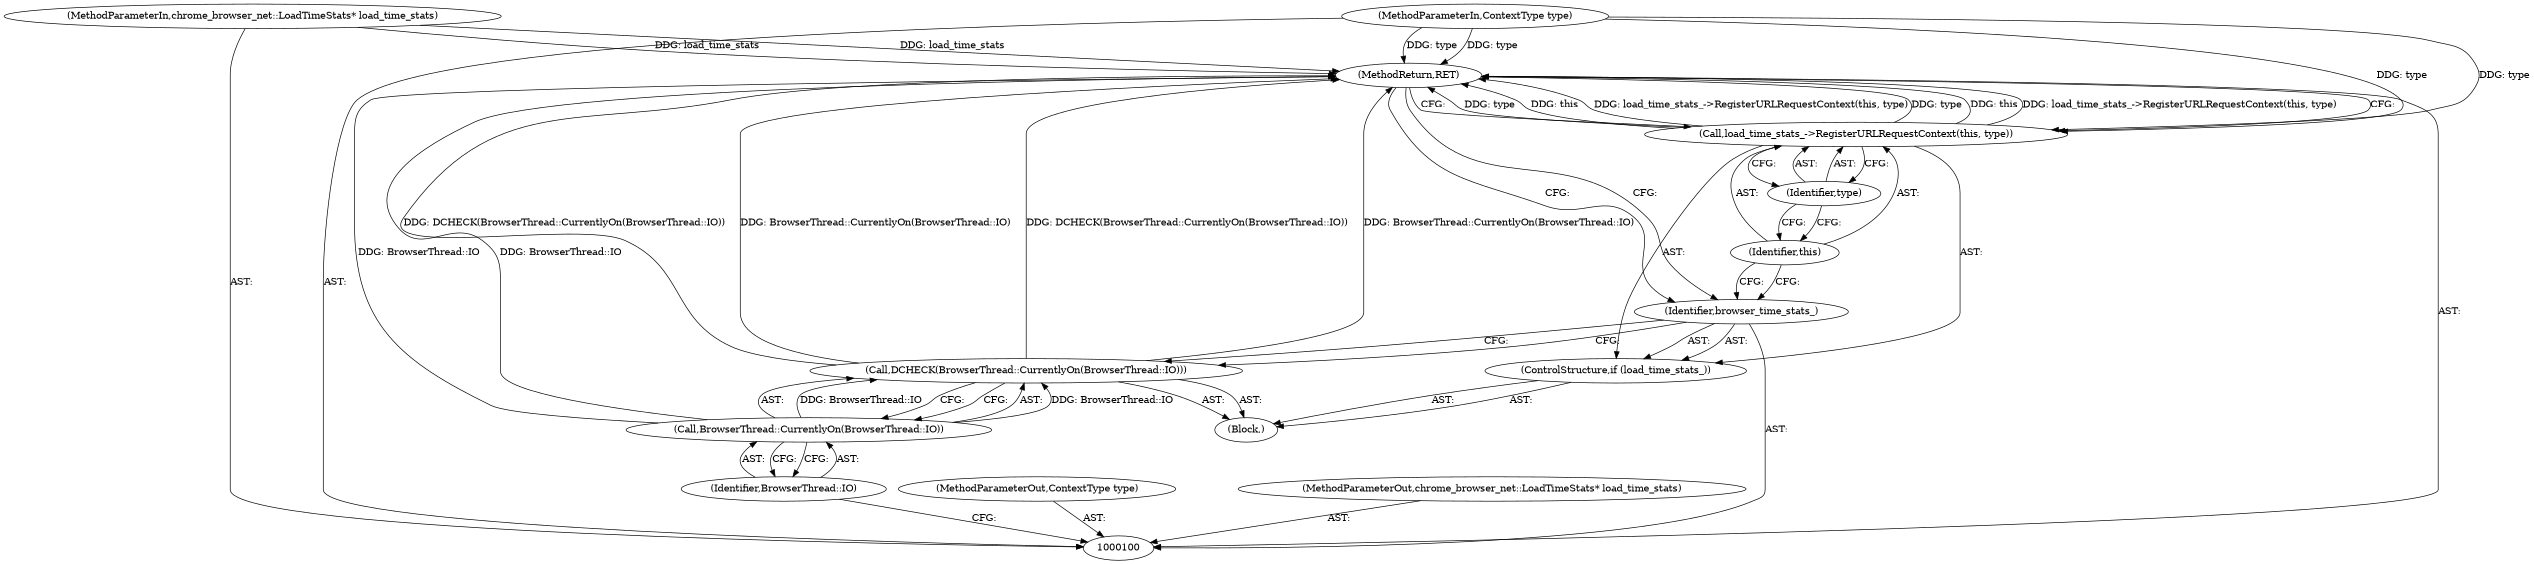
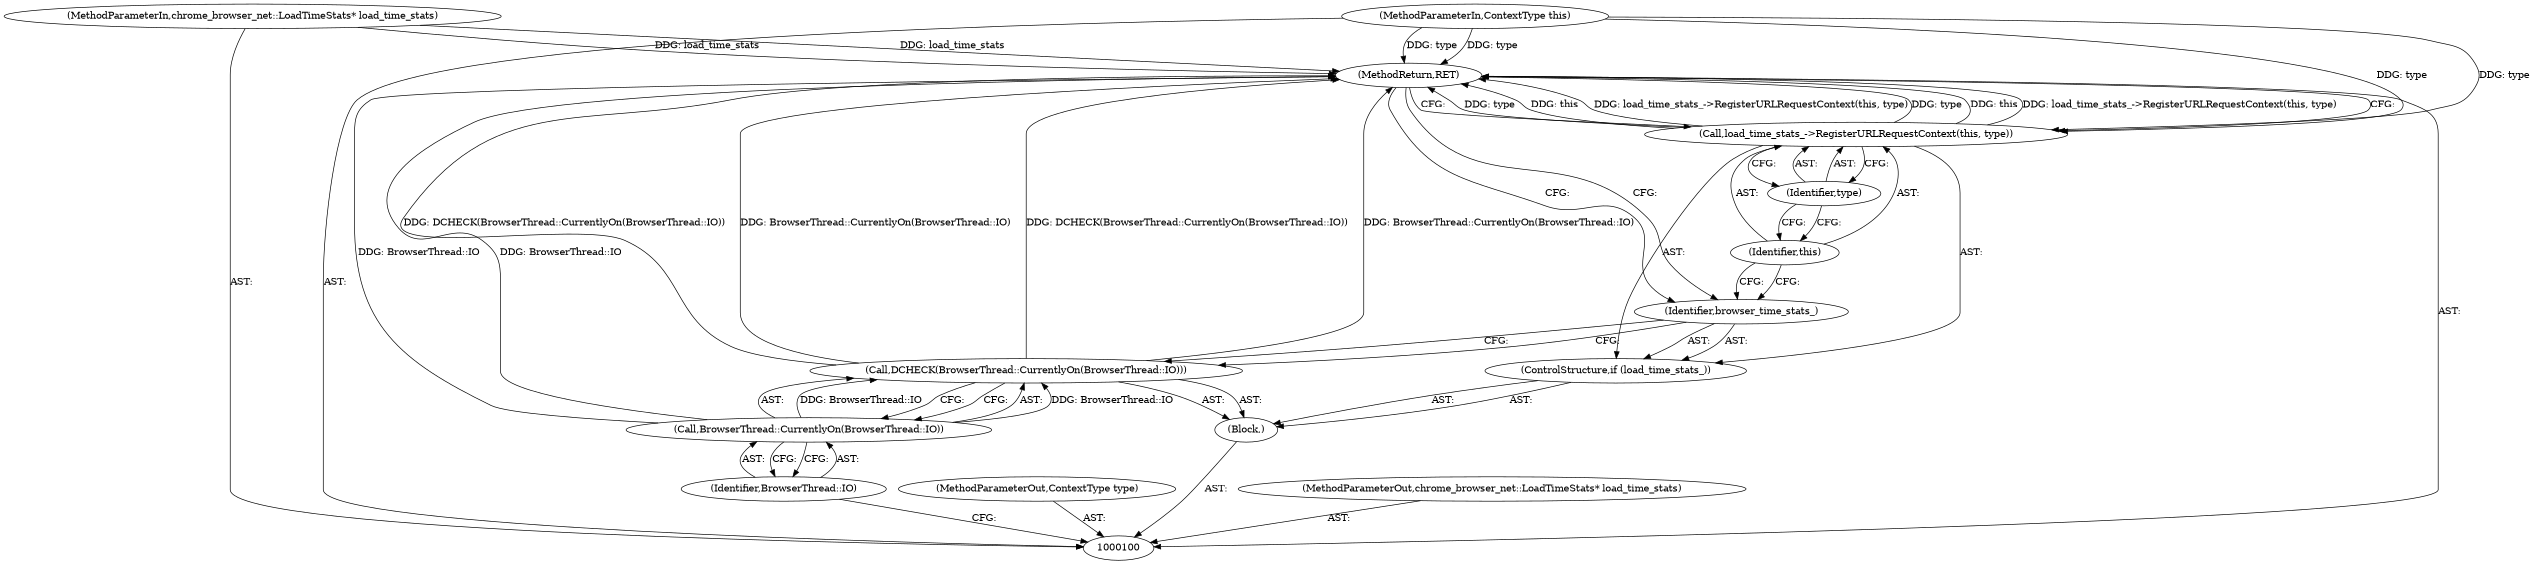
node "(MethodParameterIn,ContextType type)": label "(MethodParameterIn,ContextType type)" -> "(MethodParameterIn,ContextType this)"
edge "(Identifier,browser_time_stats_)" -> "1000100": now "(Block,)" -> "1000100"
